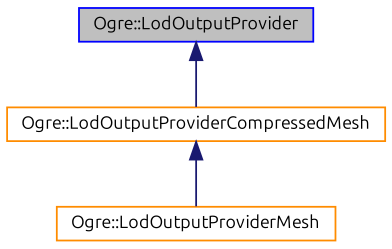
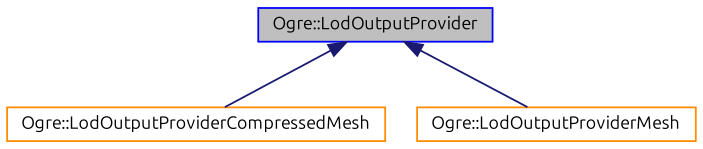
edge "Ogre::LodOutputProviderMesh" -> "Ogre::LodOutputProviderCompressedMesh": now "Ogre::LodOutputProviderMesh" -> "Ogre::LodOutputProvider"
